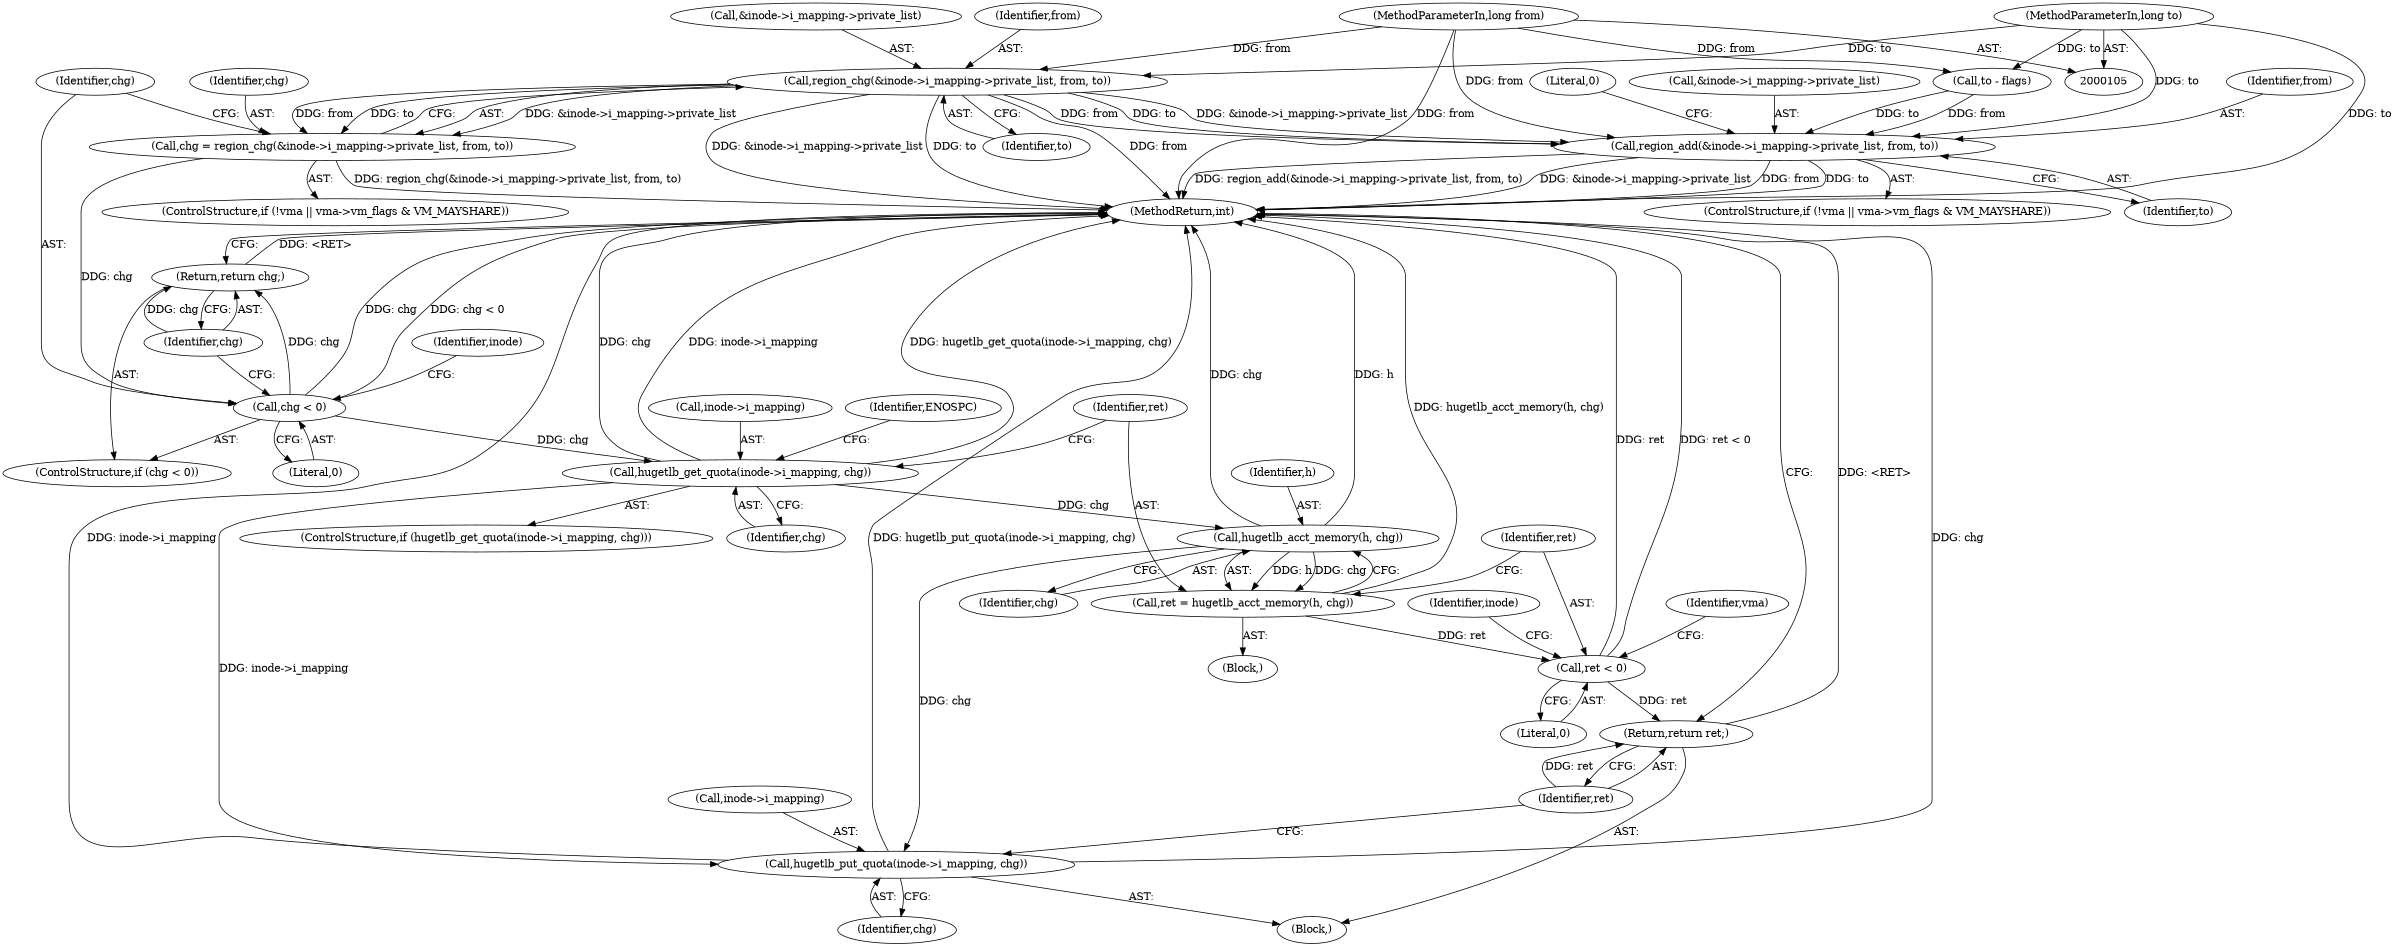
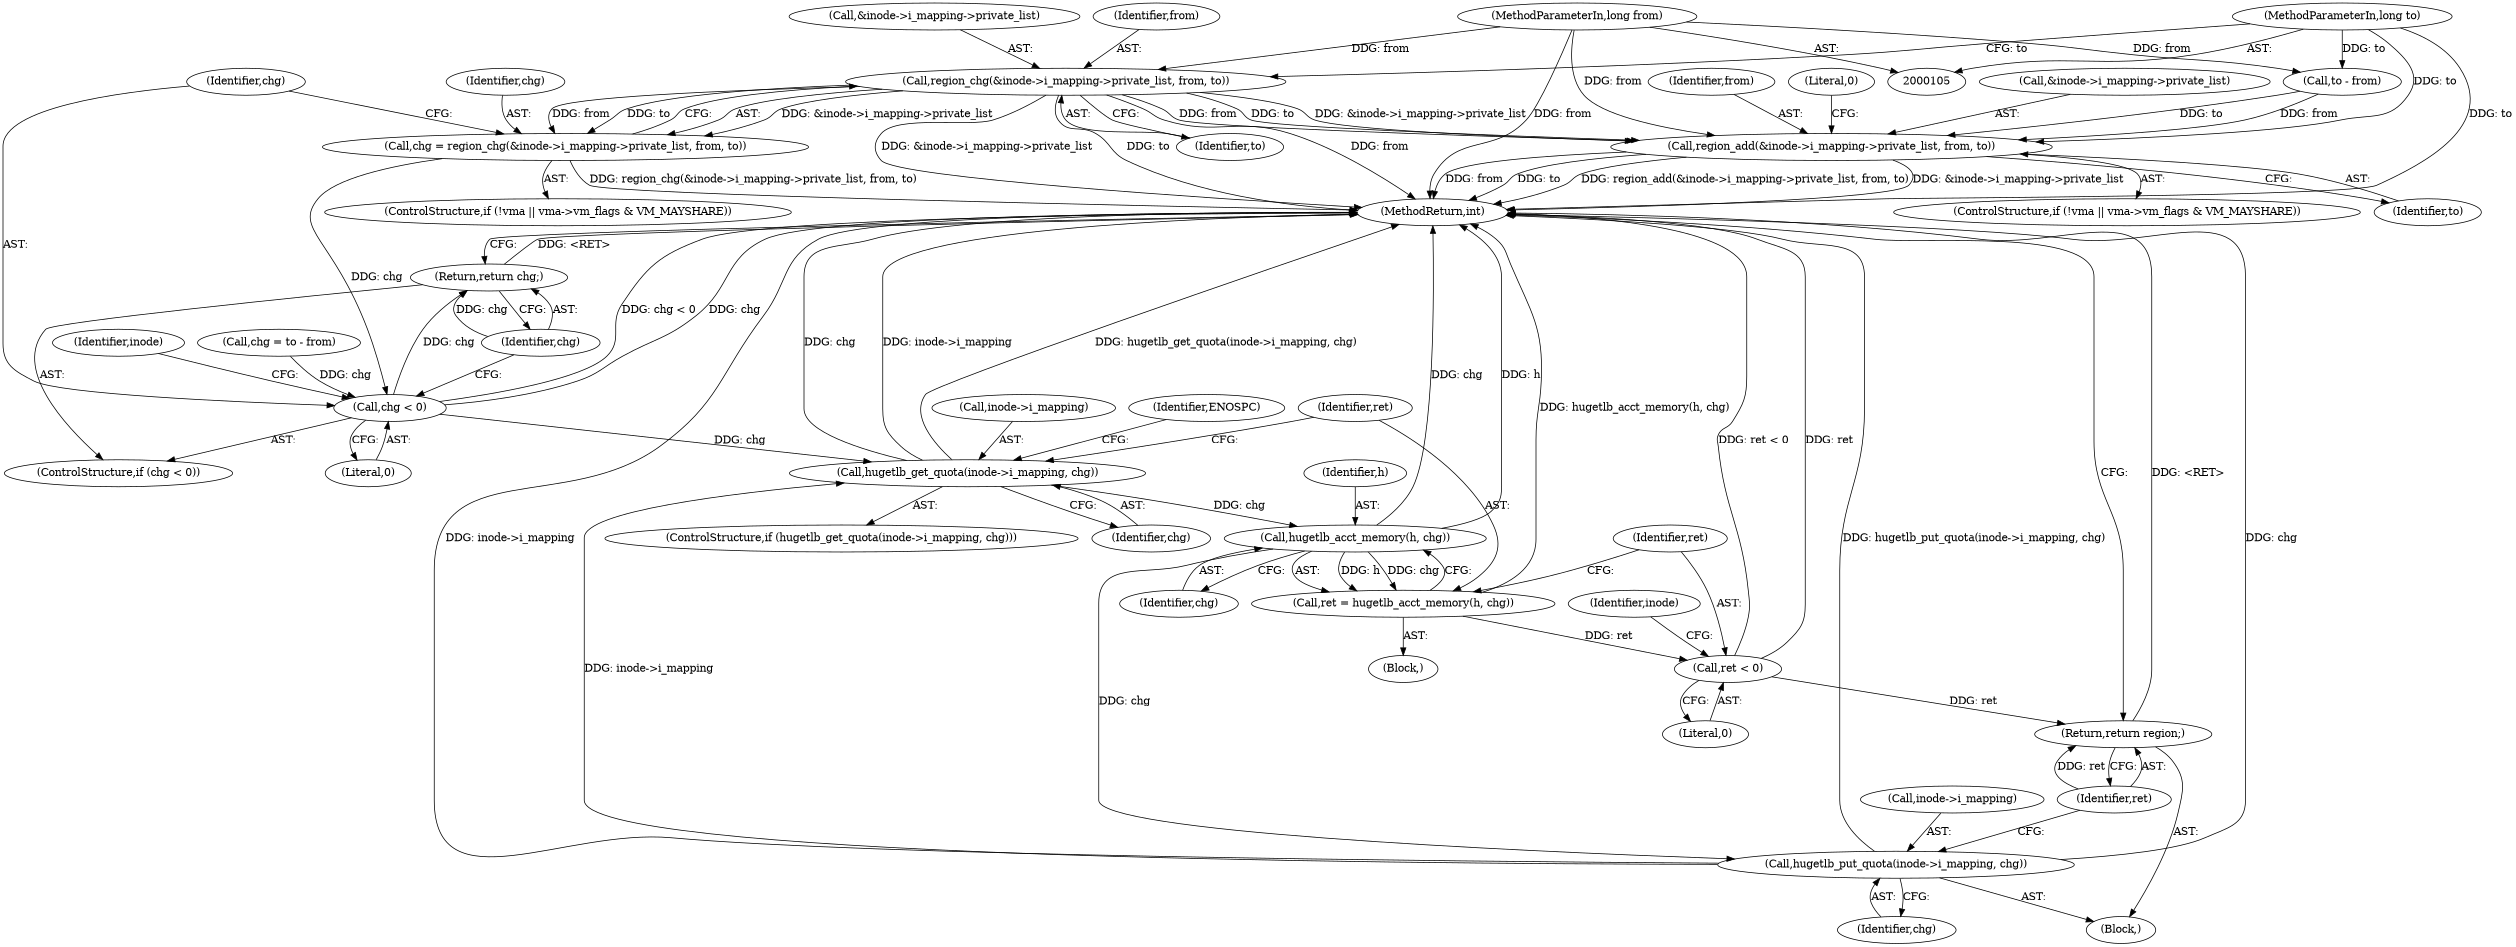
edge "(MethodParameterIn,long to)" -> "(Call,region_chg(&inode->i_mapping->private_list, from, to))": label "DDG: to" -> "CFG: to"
node "(Call,to - flags)": label "(Call,to - flags)" -> "(Call,to - from)"
node "(Call,chg = to - from)": added
node "(Identifier,vma)": removed
edge "(Call,hugetlb_get_quota(inode->i_mapping, chg))" -> "(Call,hugetlb_put_quota(inode->i_mapping, chg))": reversed
node "(Return,return ret;)": label "(Return,return ret;)" -> "(Return,return region;)"
